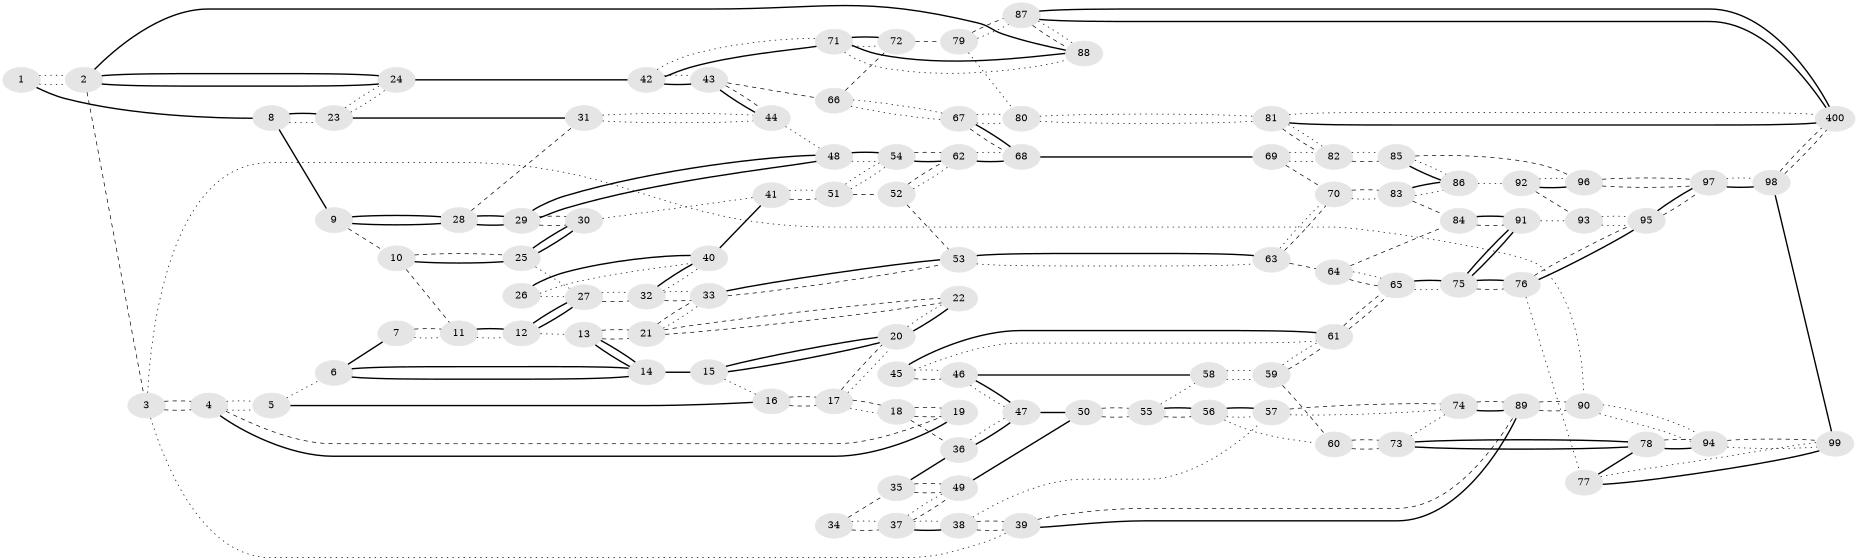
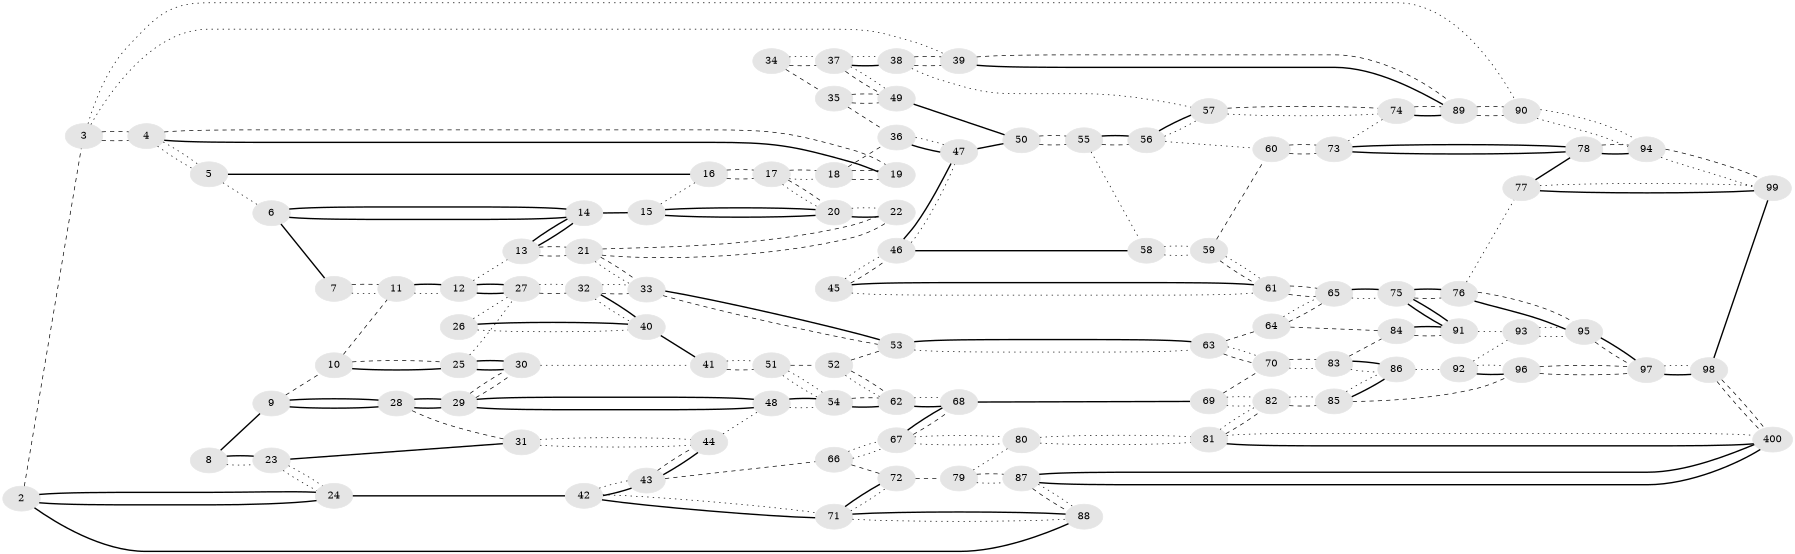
node "1": removed
edge "92" -- "93": style dashed -> dotted
edge "36" -- "35": style bold -> dashed
